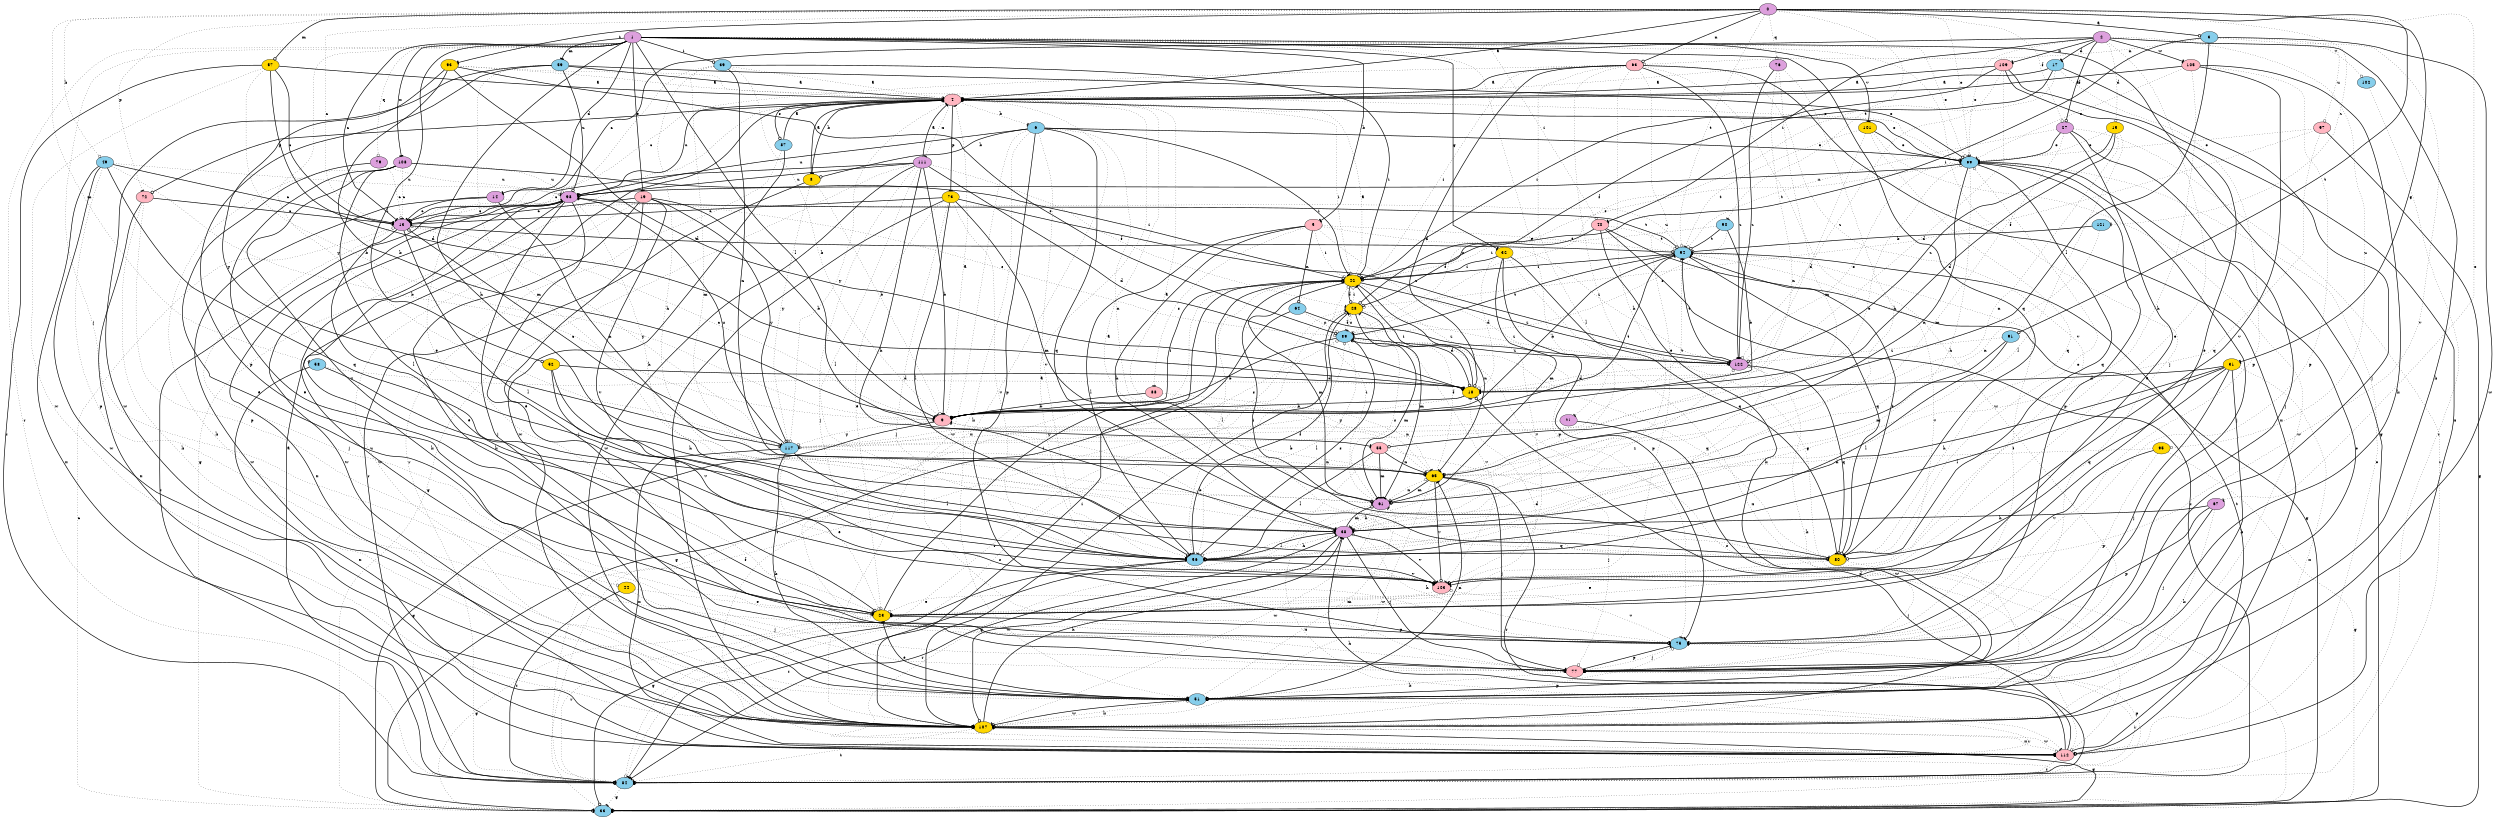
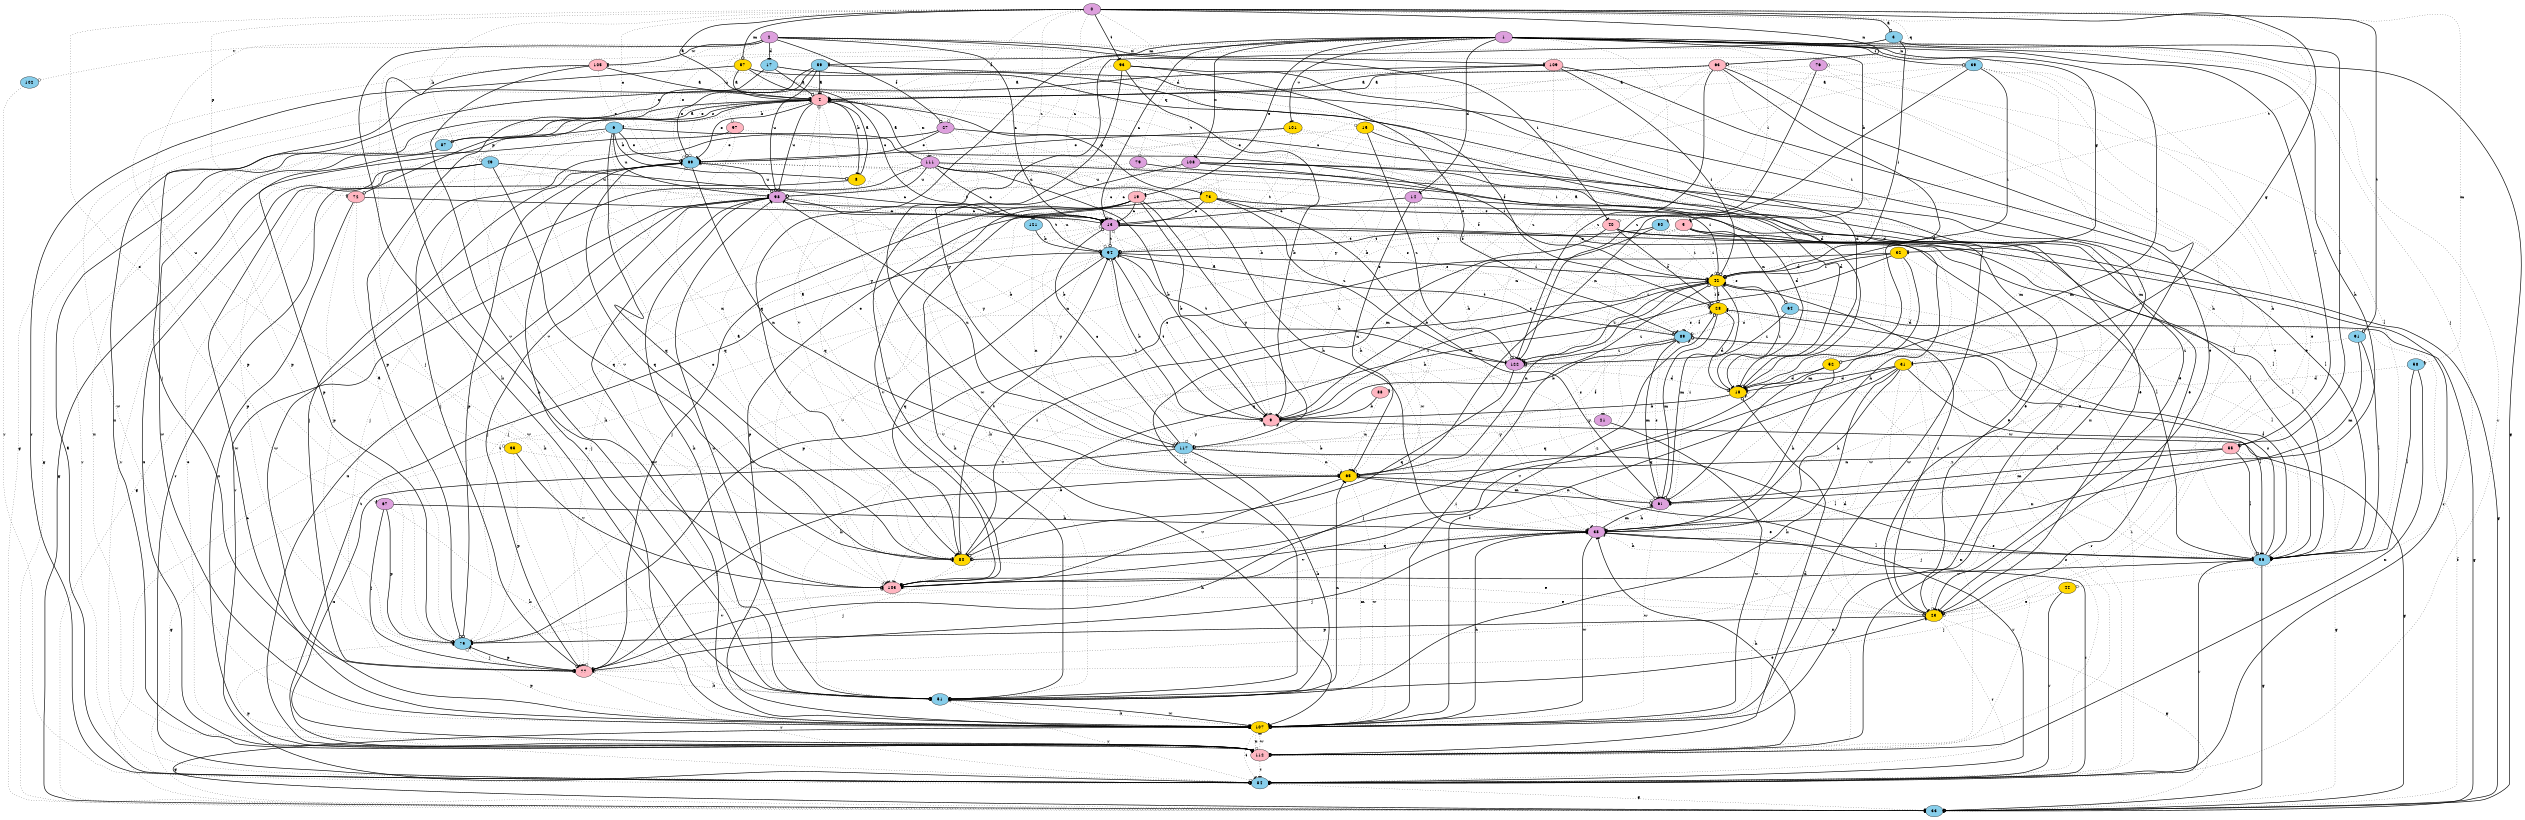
edge "3" -> "97": now "2" -> "97"
